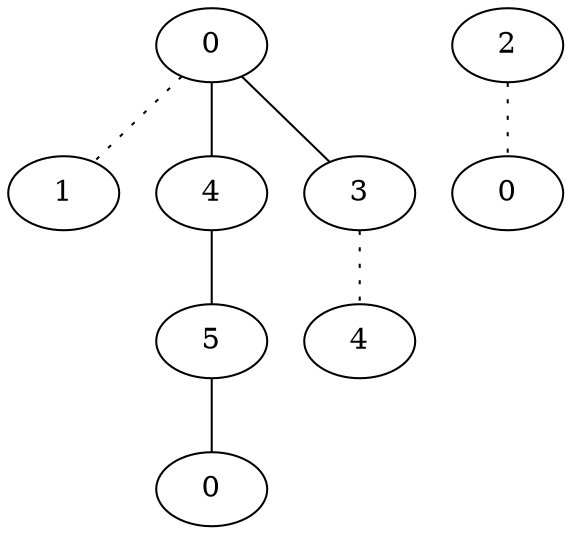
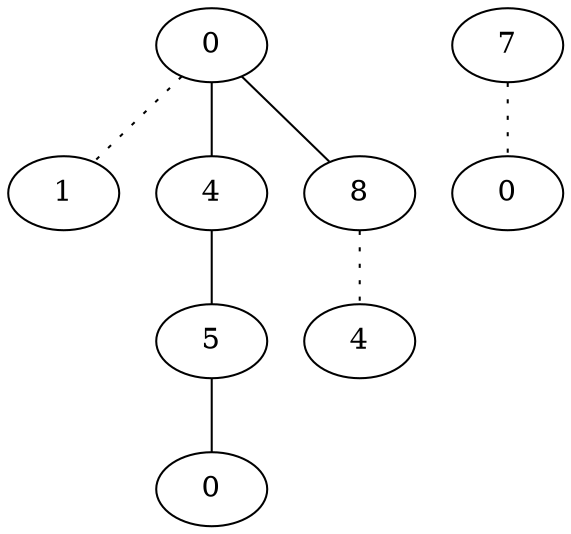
node "2": label "2" -> "7"
node "3": label "3" -> "8"
